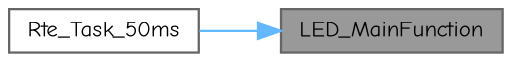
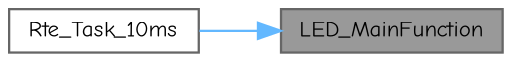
node "Rte_Task_50ms": label "Rte_Task_50ms" -> "Rte_Task_10ms"
